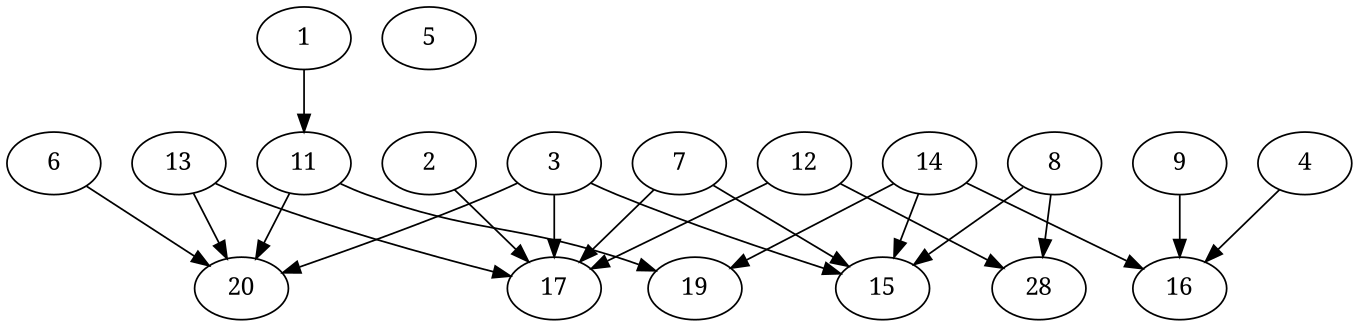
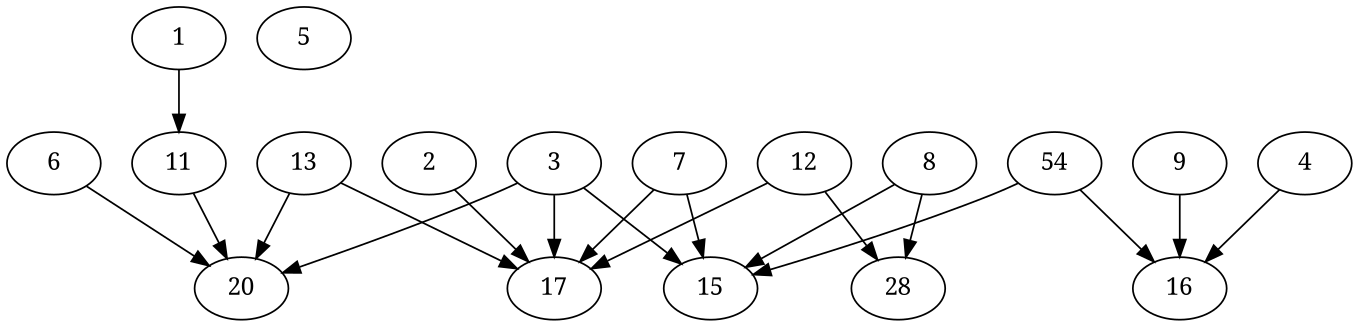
node "14": label "14" -> "54"
node "19": removed
